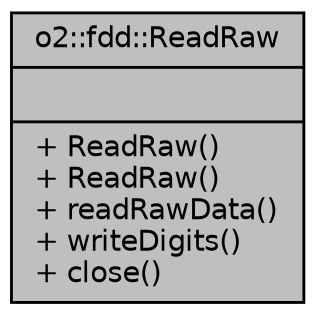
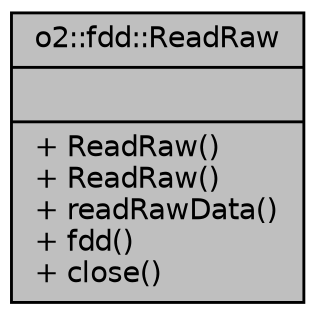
node "o2::fdd::ReadRaw": text "+ writeDigits()" -> "+ fdd()"
